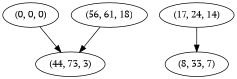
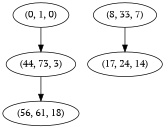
node "(0, 0, 0)": label "(0, 0, 0)" -> "(0, 1, 0)"
edge "(17, 24, 14)" -> "(8, 33, 7)": reversed
edge "(56, 61, 18)" -> "(44, 73, 3)": reversed
